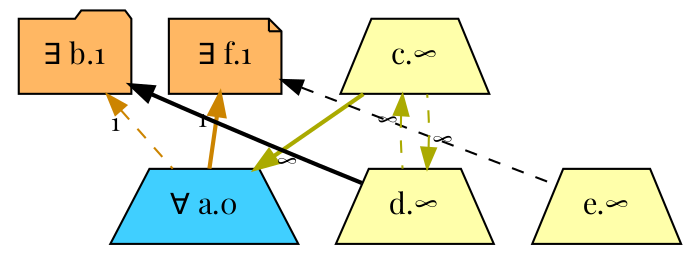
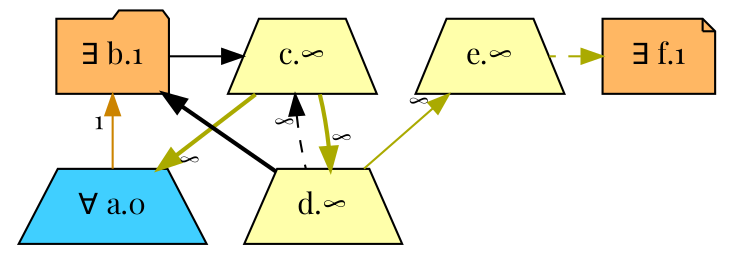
edge "∃ b.1" -> "c.∞": added
edge "c.∞" -> "d.∞": style dashed -> bold
edge "e.∞" -> "∃ f.1": color black -> #aaaa00
edge "d.∞" -> "e.∞": added
edge "∀ a.0" -> "∃ b.1": style dashed -> solid
edge "∀ a.0" -> "∃ f.1": removed
edge "d.∞" -> "c.∞": color #aaaa00 -> black
